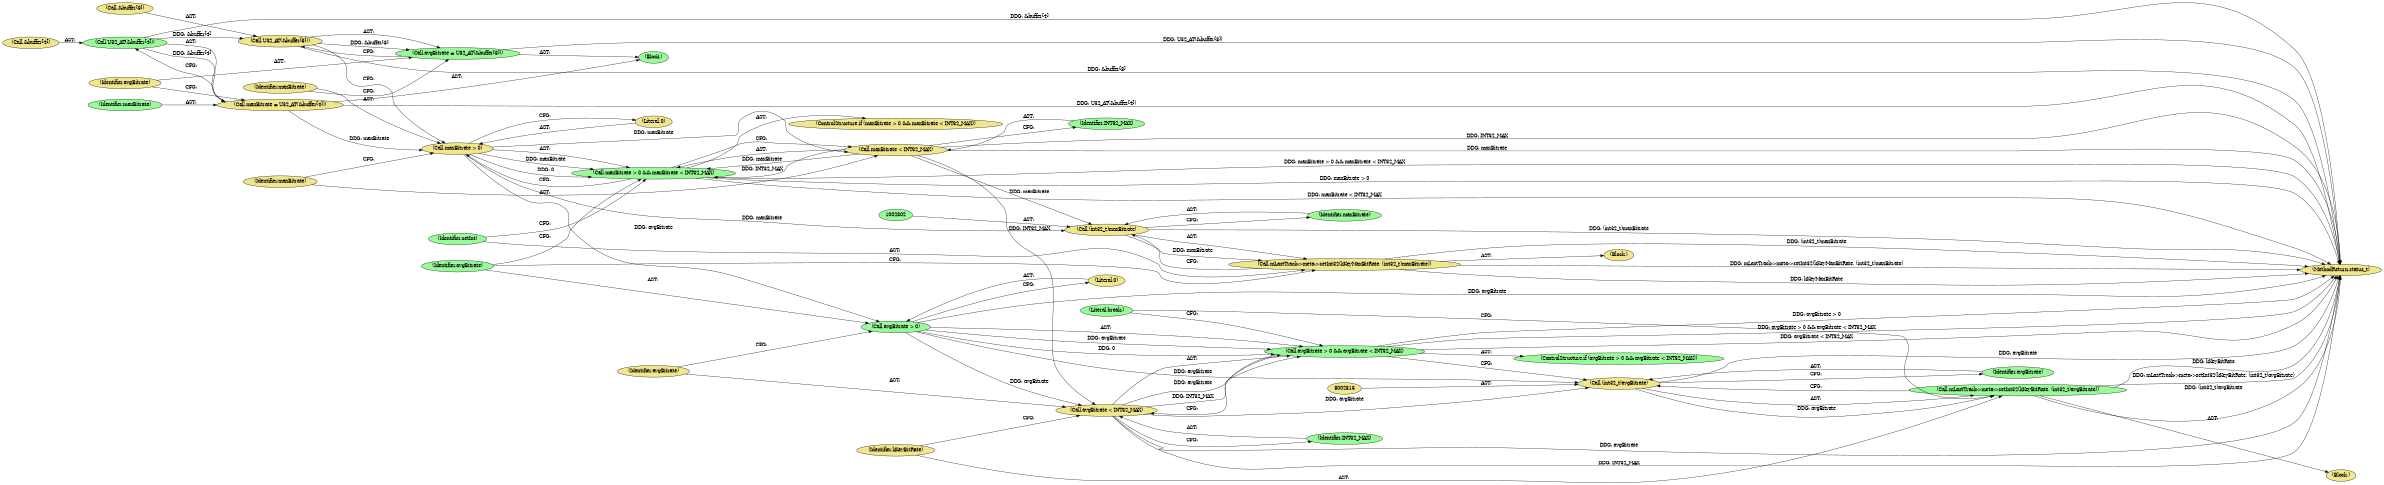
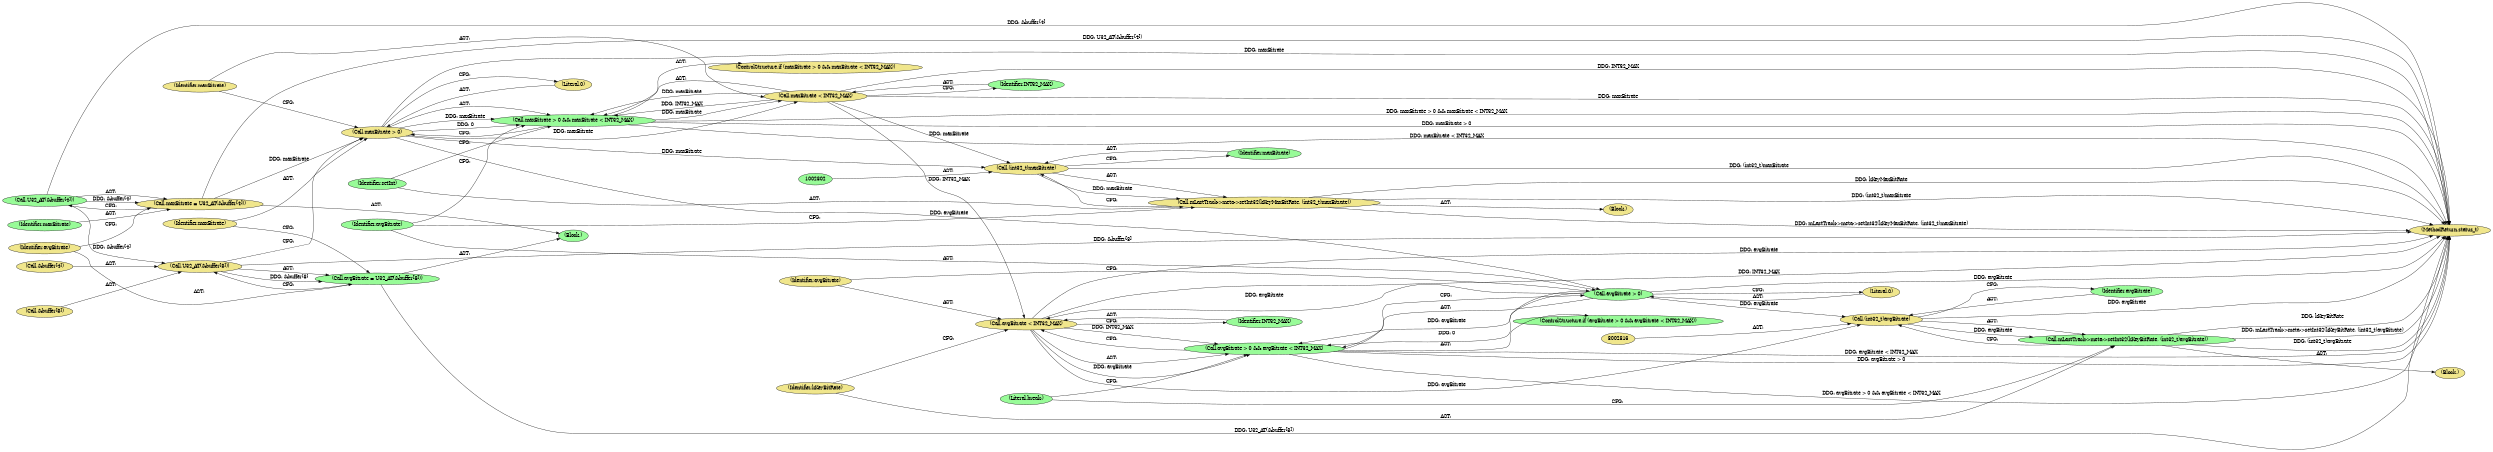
edge "(Call,&buffer[4])" -> "(Call,U32_AT(&buffer[4]))": now "(Call,&buffer[4])" -> "(Call,U32_AT(&buffer[8]))"
edge "(Call,maxBitrate > 0)" -> "(MethodReturn,status_t)": added, label "DDG: maxBitrate"
edge "(Call,maxBitrate > 0 && maxBitrate < INT32_MAX)" -> "(Call,maxBitrate < INT32_MAX)": label "CFG: " -> "DDG: maxBitrate"
edge "(Call,avgBitrate > 0 && avgBitrate < INT32_MAX)" -> "(Call,(int32_t)avgBitrate)": now "(Call,avgBitrate > 0 && avgBitrate < INT32_MAX)" -> "(Call,avgBitrate > 0)"
